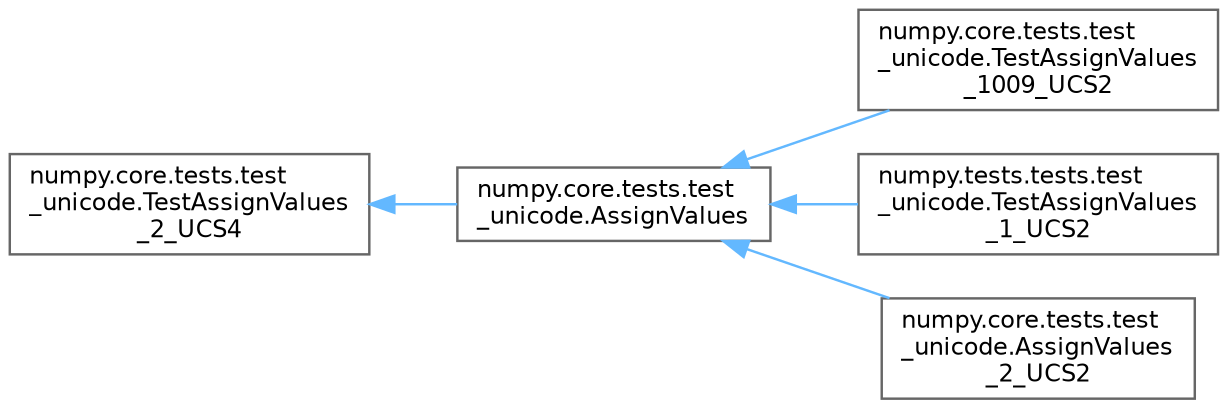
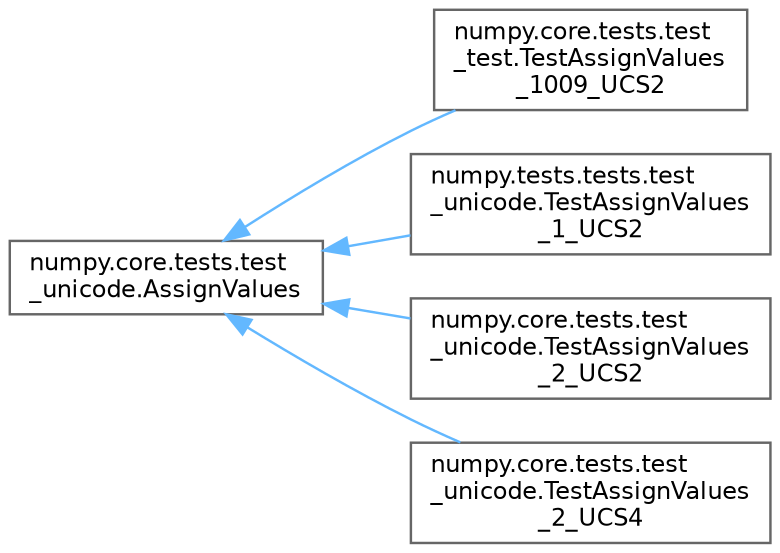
node "numpy.core.tests.test _unicode.TestAssignValues _1009_UCS2": label "numpy.core.tests.test _unicode.TestAssignValues _1009_UCS2" -> "numpy.core.tests.test _test.TestAssignValues _1009_UCS2"
edge "numpy.core.tests.test _unicode.AssignValues" -> "numpy.core.tests.test _unicode.TestAssignValues _2_UCS4": reversed
node "numpy.core.tests.test _unicode.AssignValues _2_UCS2": label "numpy.core.tests.test _unicode.AssignValues _2_UCS2" -> "numpy.core.tests.test _unicode.TestAssignValues _2_UCS2"
